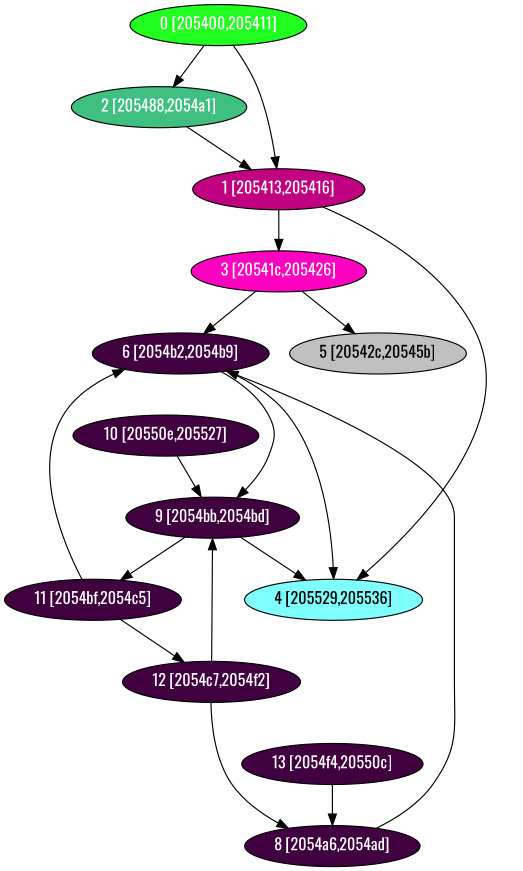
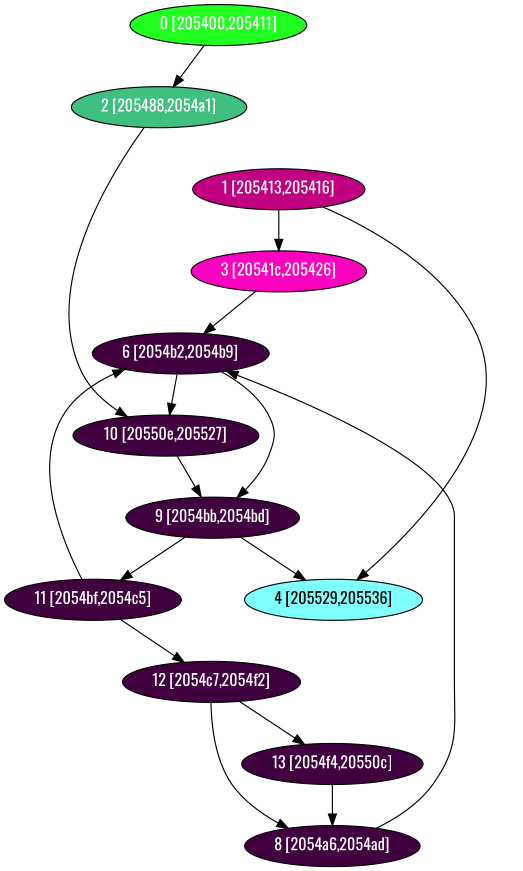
edge "0 [205400,205411]" -> "1 [205413,205416]": removed
edge "2 [205488,2054a1]" -> "1 [205413,205416]": now "2 [205488,2054a1]" -> "10 [20550e,205527]"
node "5 [20542c,20545b]": removed
edge "6 [2054b2,2054b9]" -> "4 [205529,205536]": now "6 [2054b2,2054b9]" -> "10 [20550e,205527]"
edge "12 [2054c7,2054f2]" -> "9 [2054bb,2054bd]": now "12 [2054c7,2054f2]" -> "13 [2054f4,20550c]"
